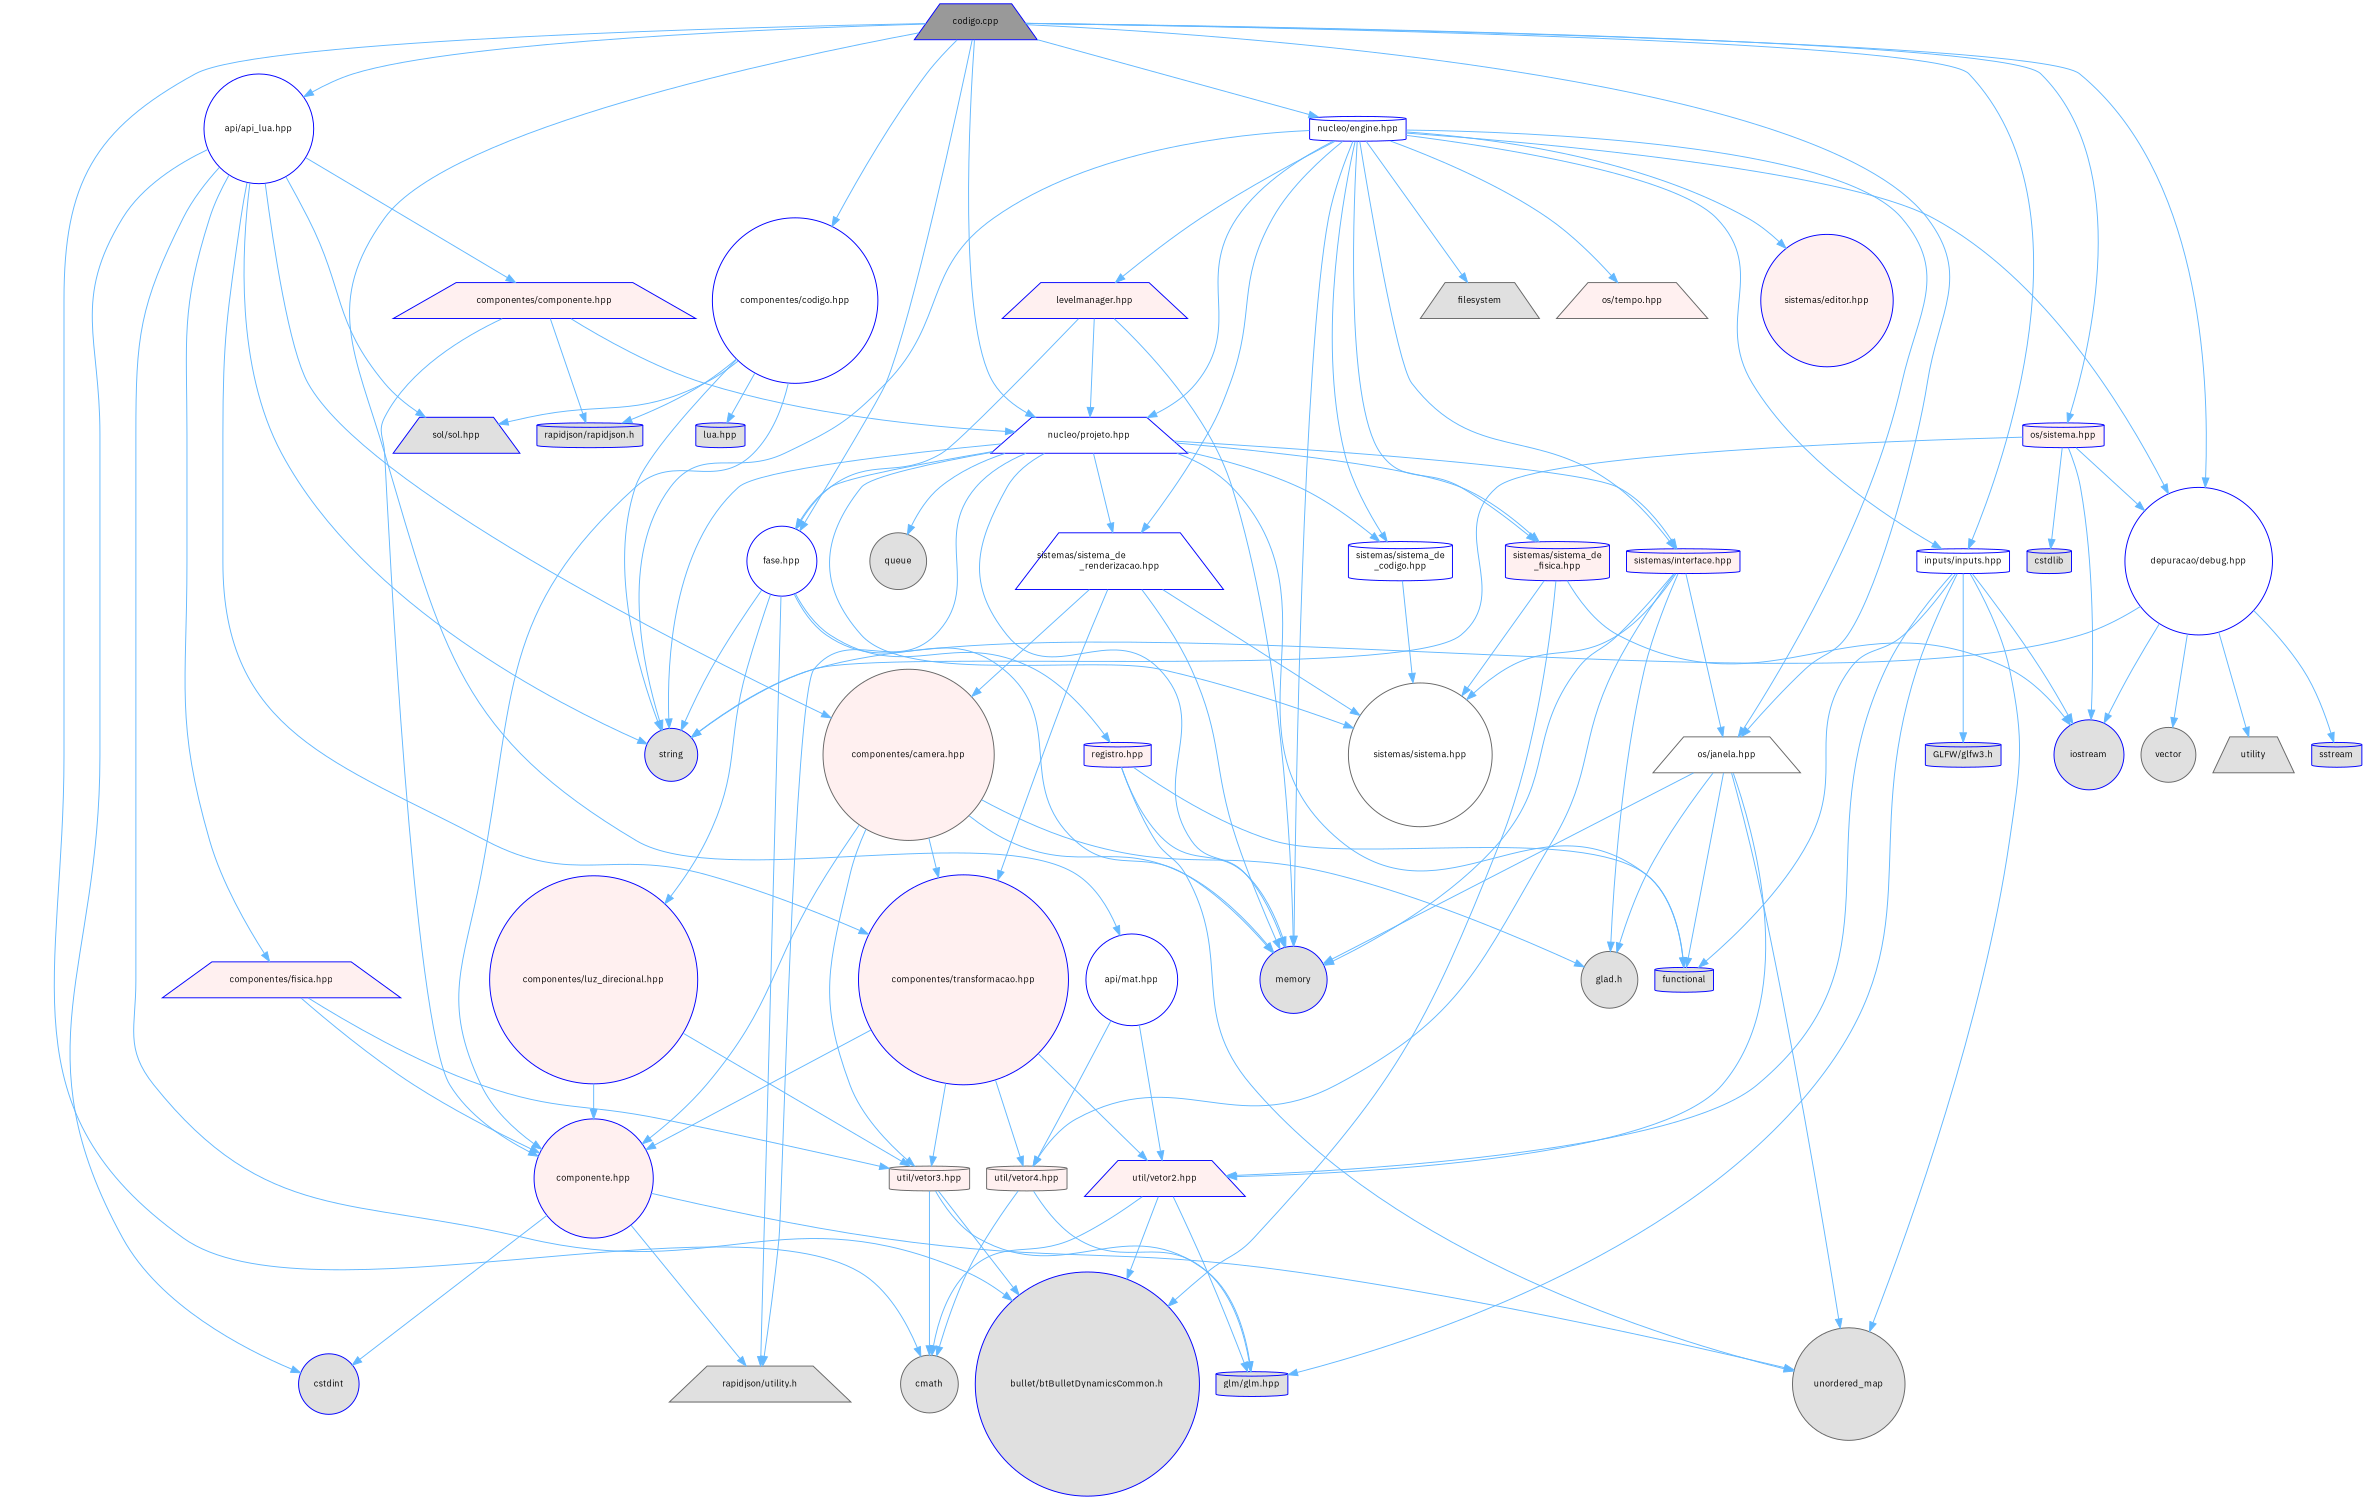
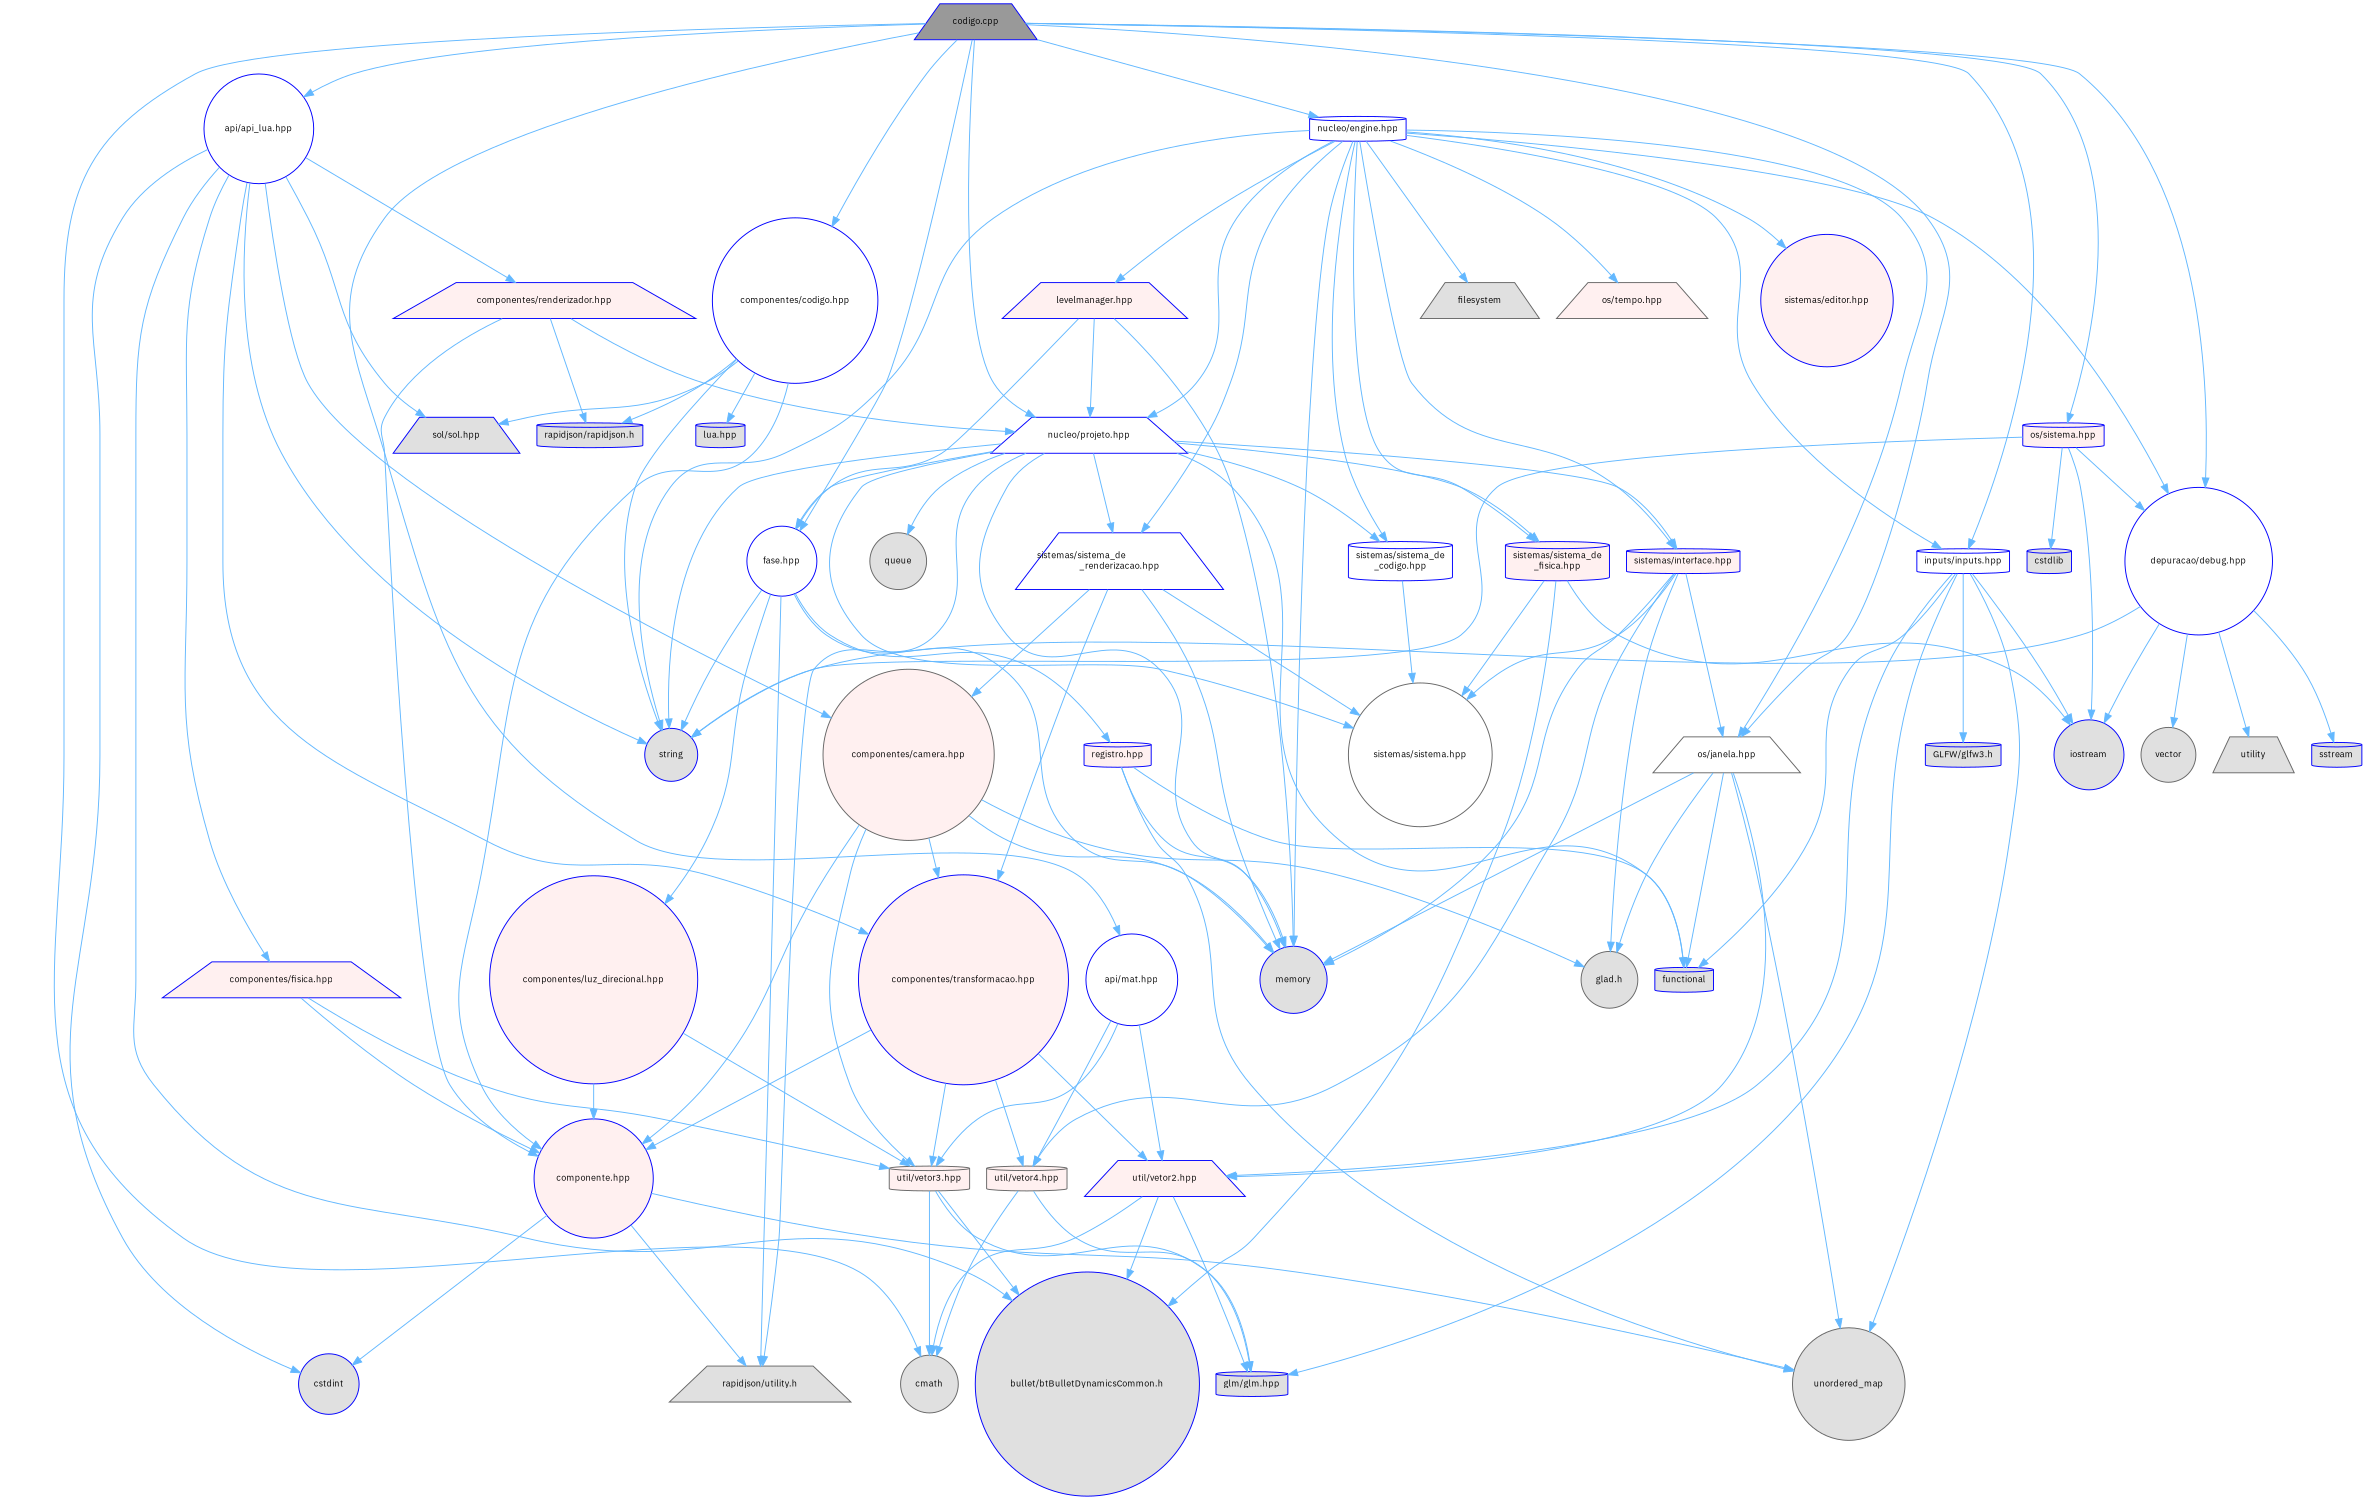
node "componentes/componente.hpp": label "componentes/componente.hpp" -> "componentes/renderizador.hpp"
edge "api/mat.hpp" -> "util/vetor3.hpp": added
